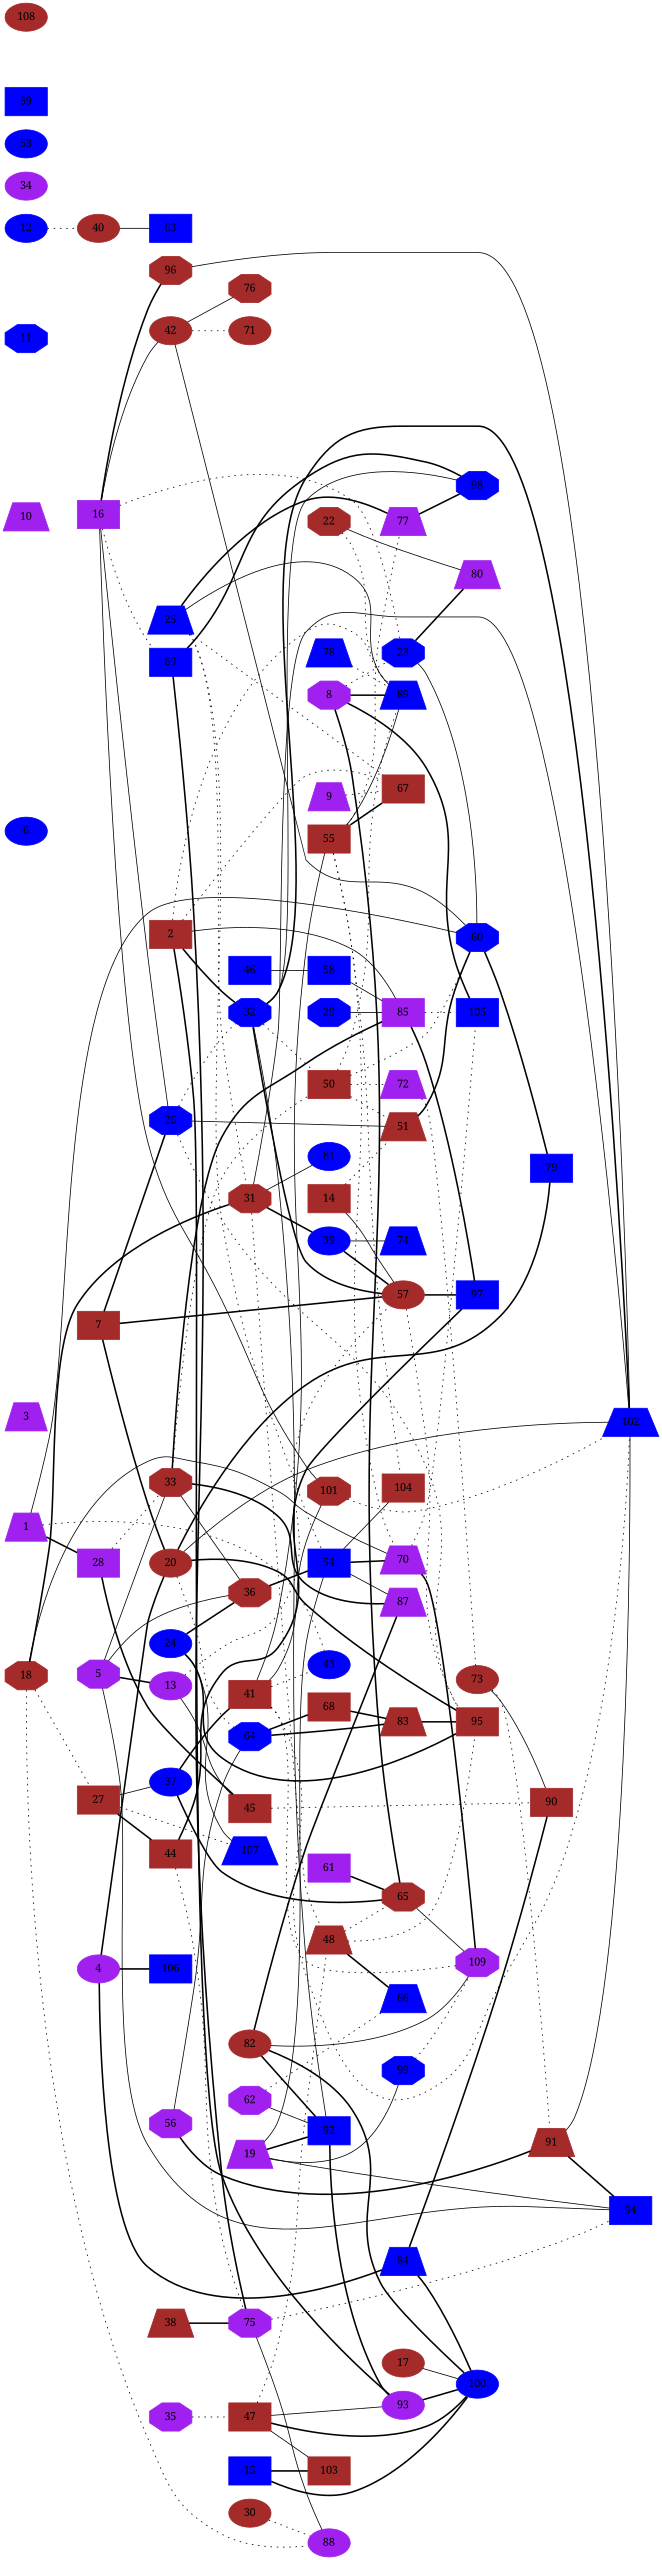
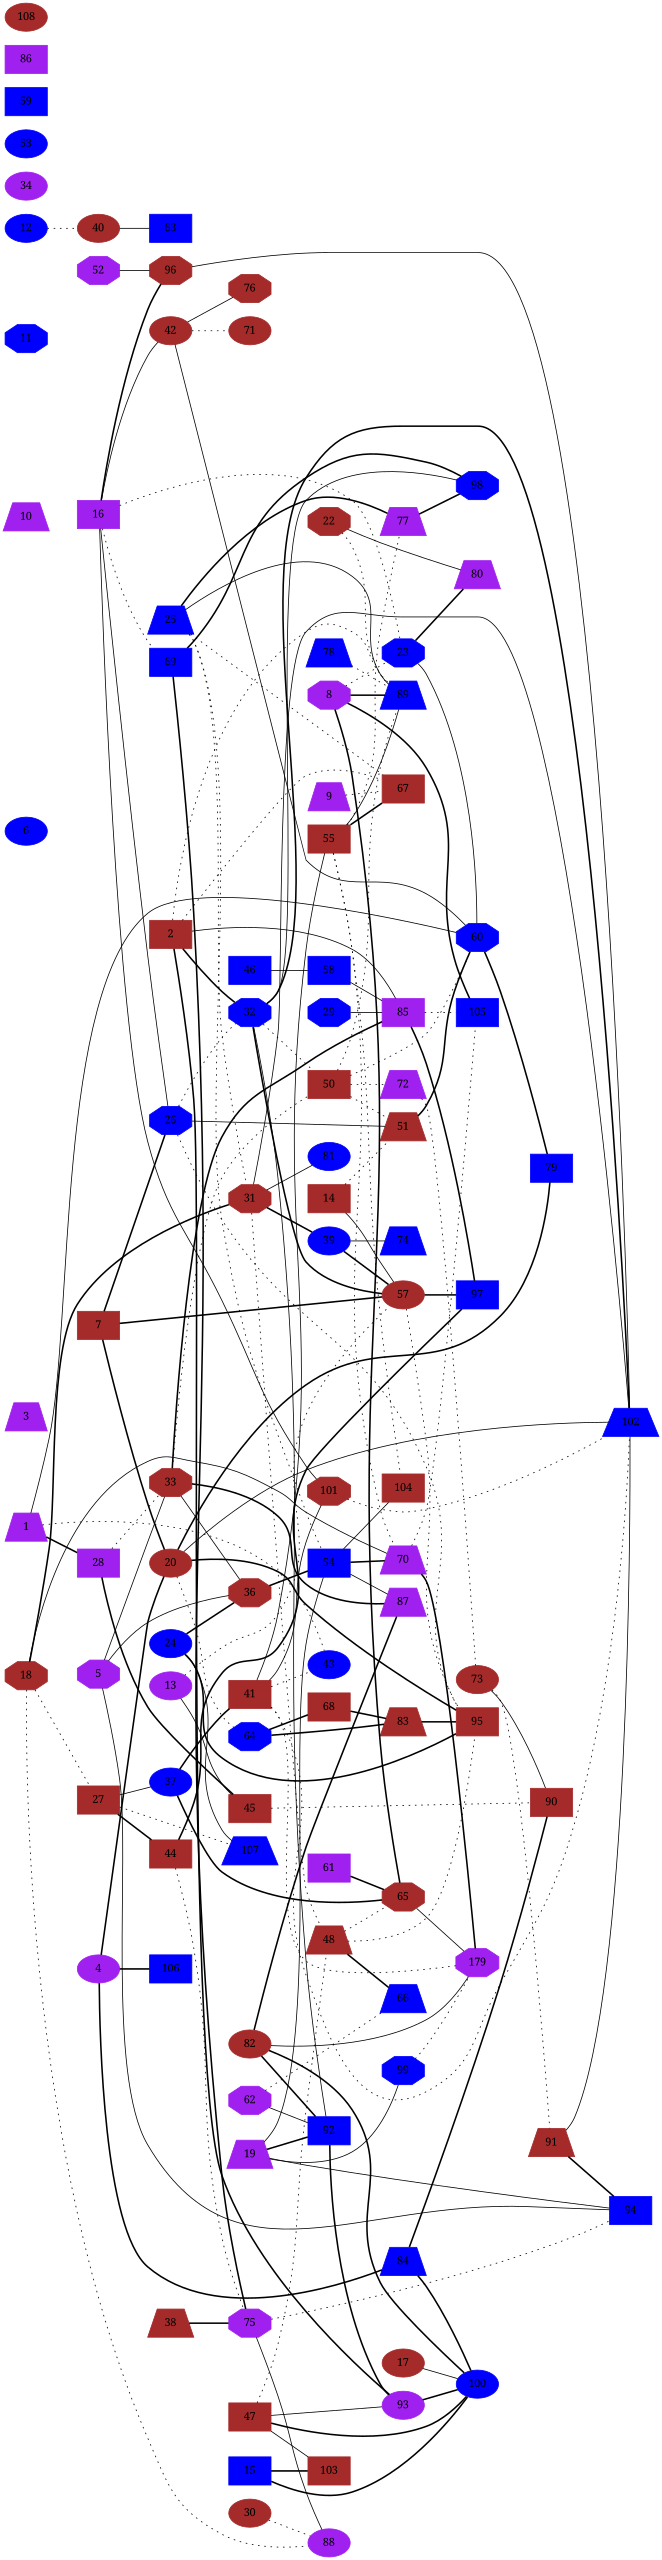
node "86": added
node "52": added
edge "5" -- "13": removed
node "109": label "109" -> "179"
node "56": removed
node "35": removed
